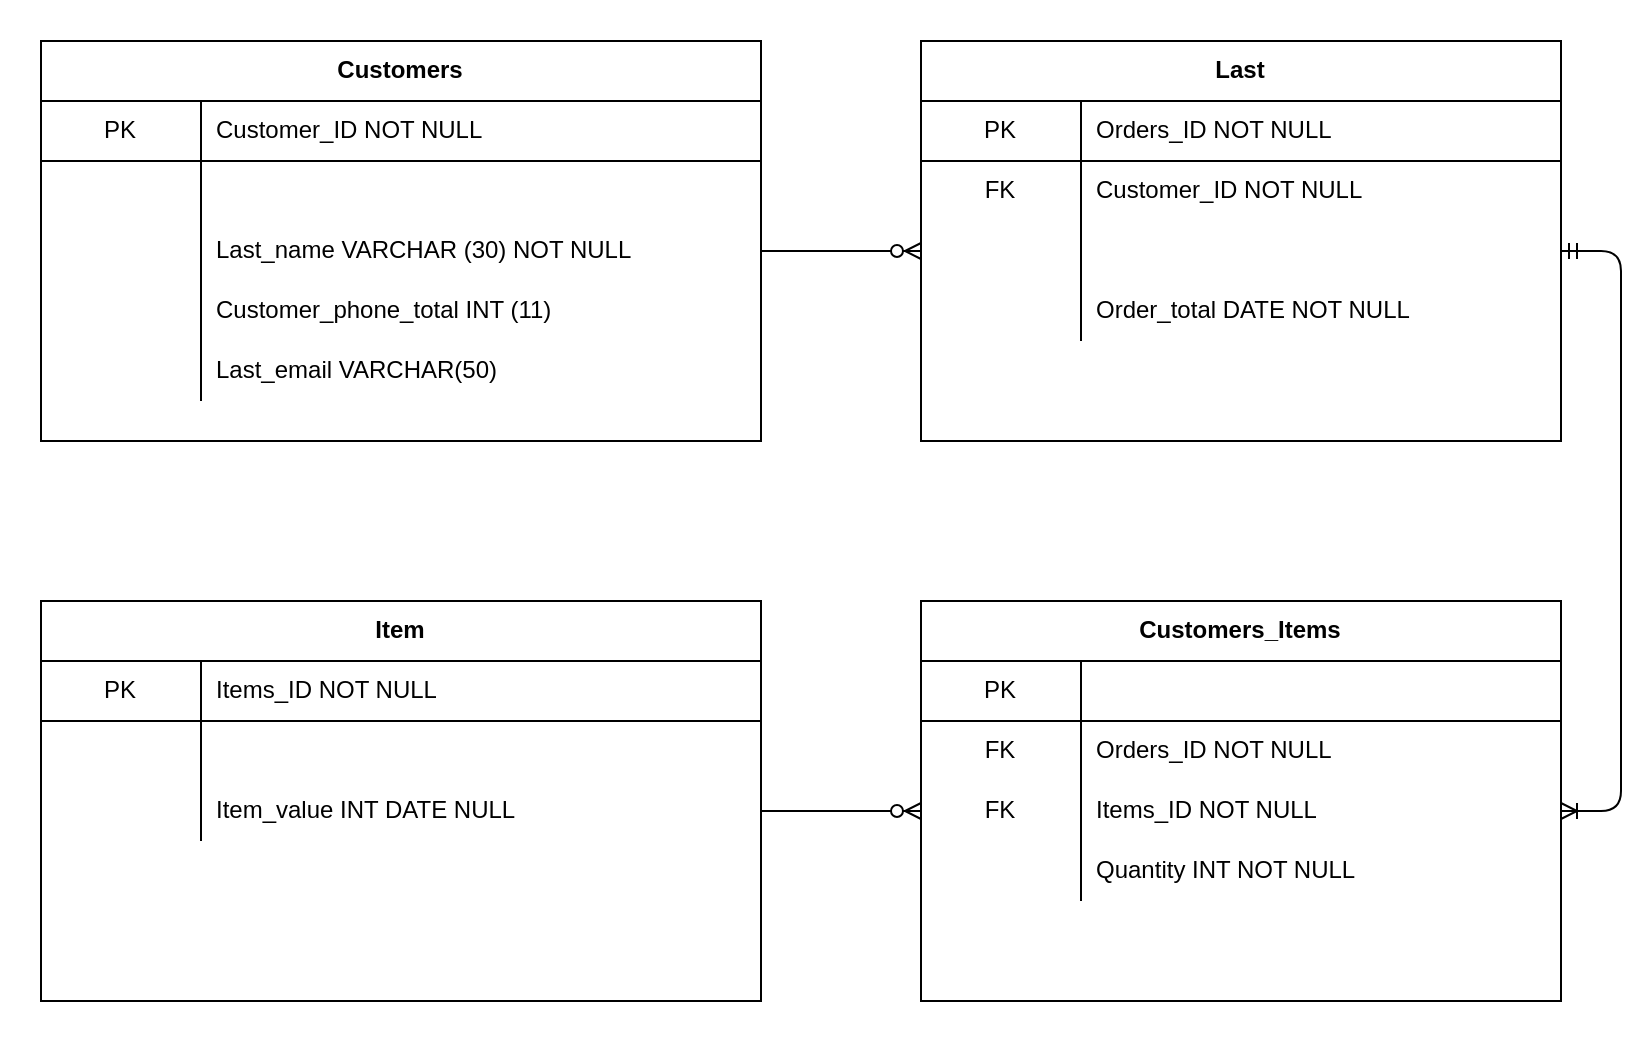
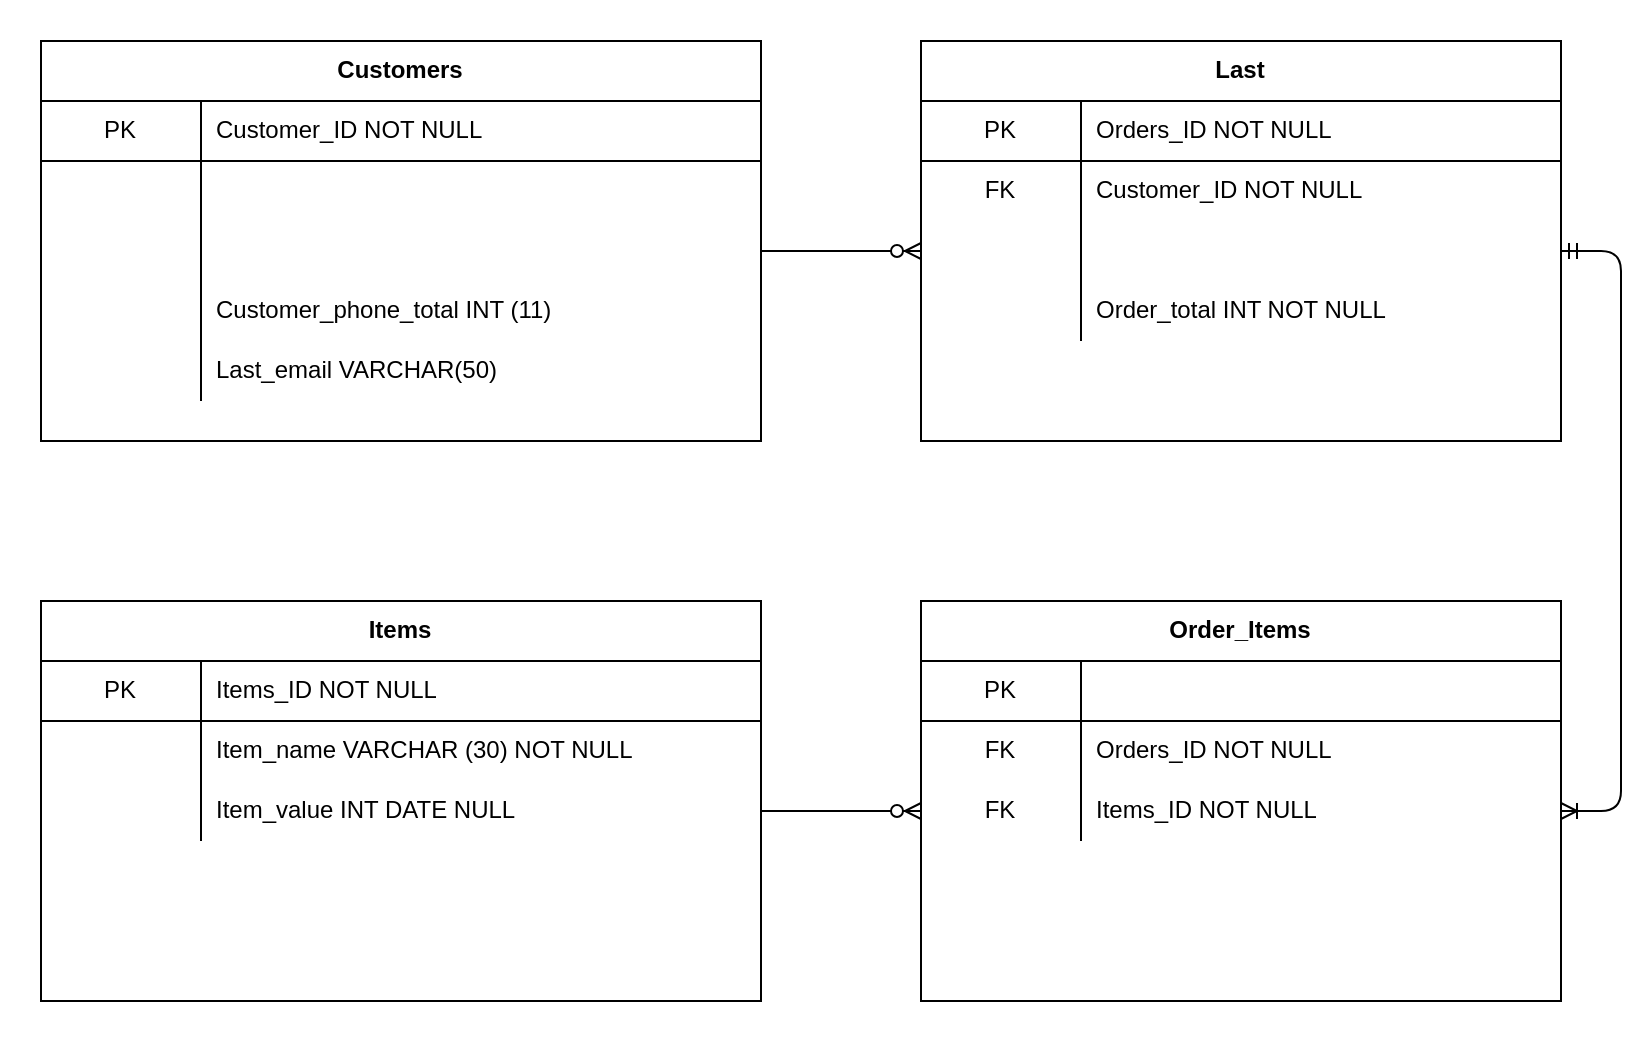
node "Last_name VARCHAR (30) NOT NULL": removed
node "Order_total DATE NOT NULL": label "Order_total DATE NOT NULL" -> "Order_total INT NOT NULL"
node "Item": label "Item" -> "Items"
node "Customers_Items": label "Customers_Items" -> "Order_Items"
node "Item_name VARCHAR (30) NOT NULL": added
node "Quantity INT NOT NULL": removed
